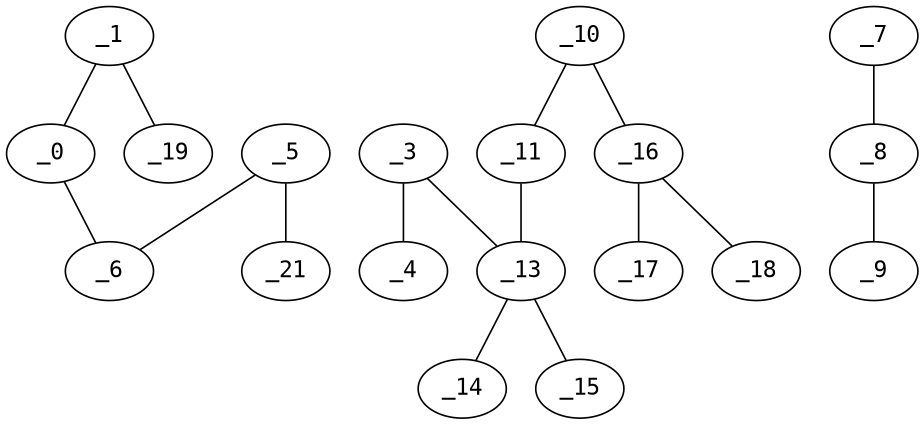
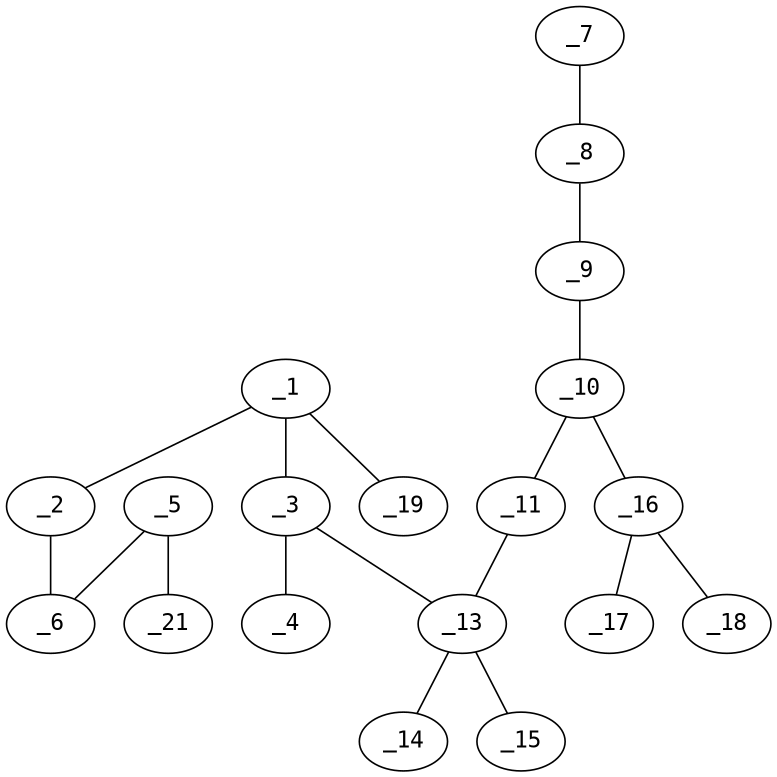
node "_0": label "_0" -> "_2"
edge "_9" -- "_10": added
edge "_1" -- "_3": added
